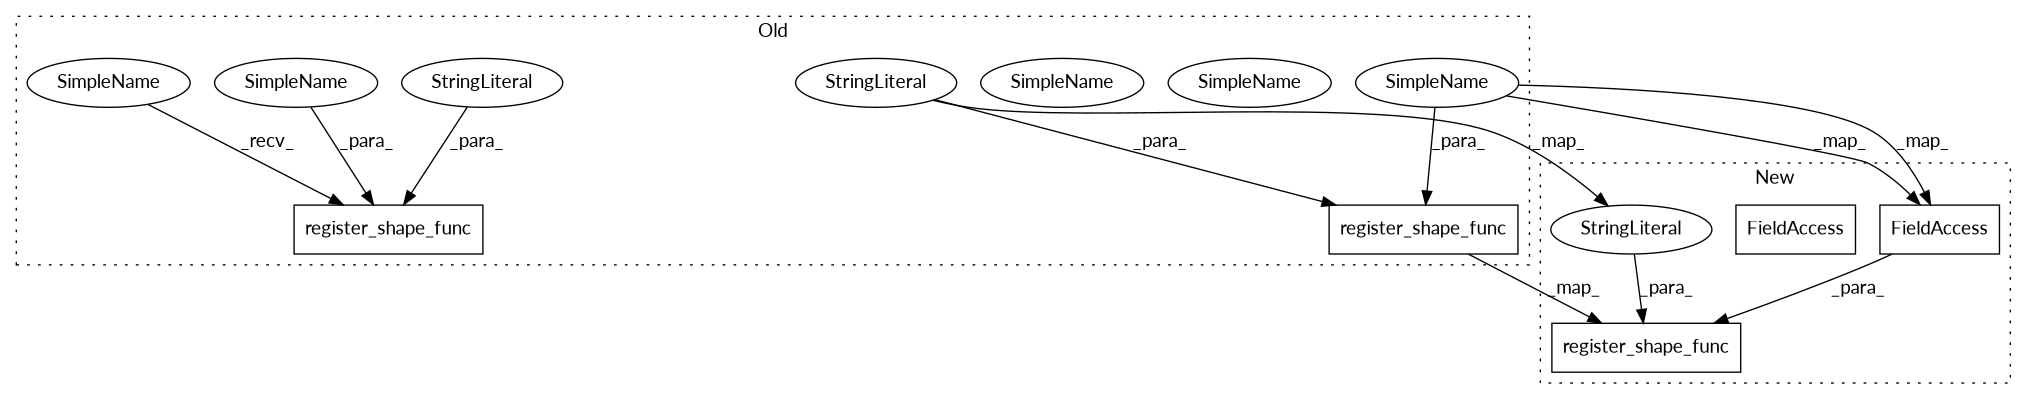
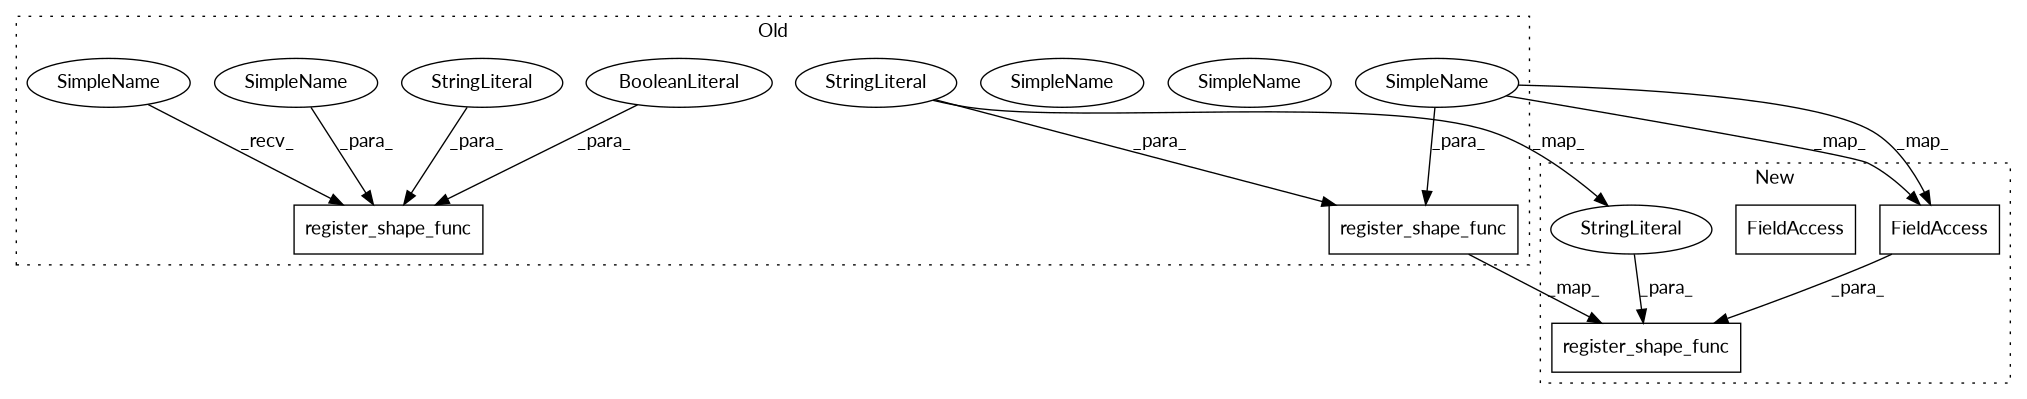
node "BooleanLiteral": added
